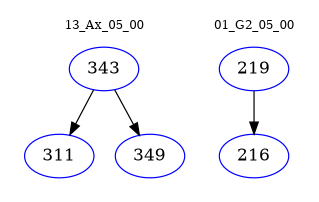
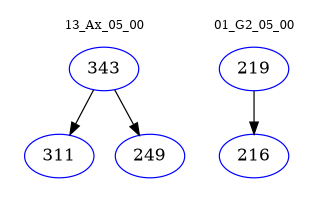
node "349": label "349" -> "249"
